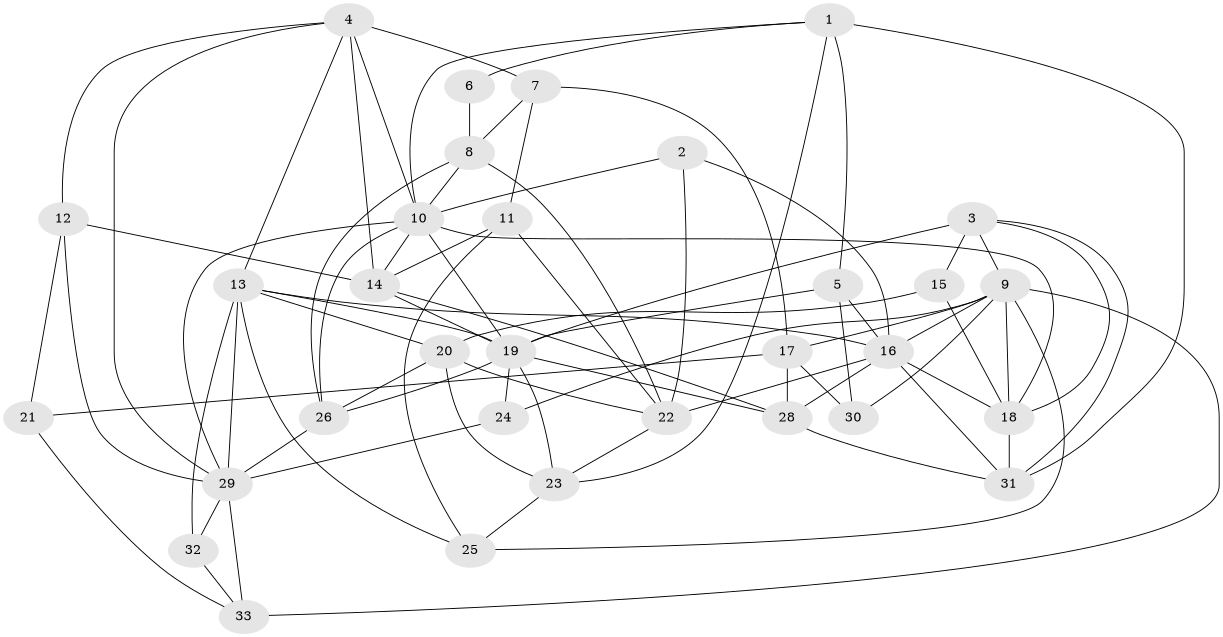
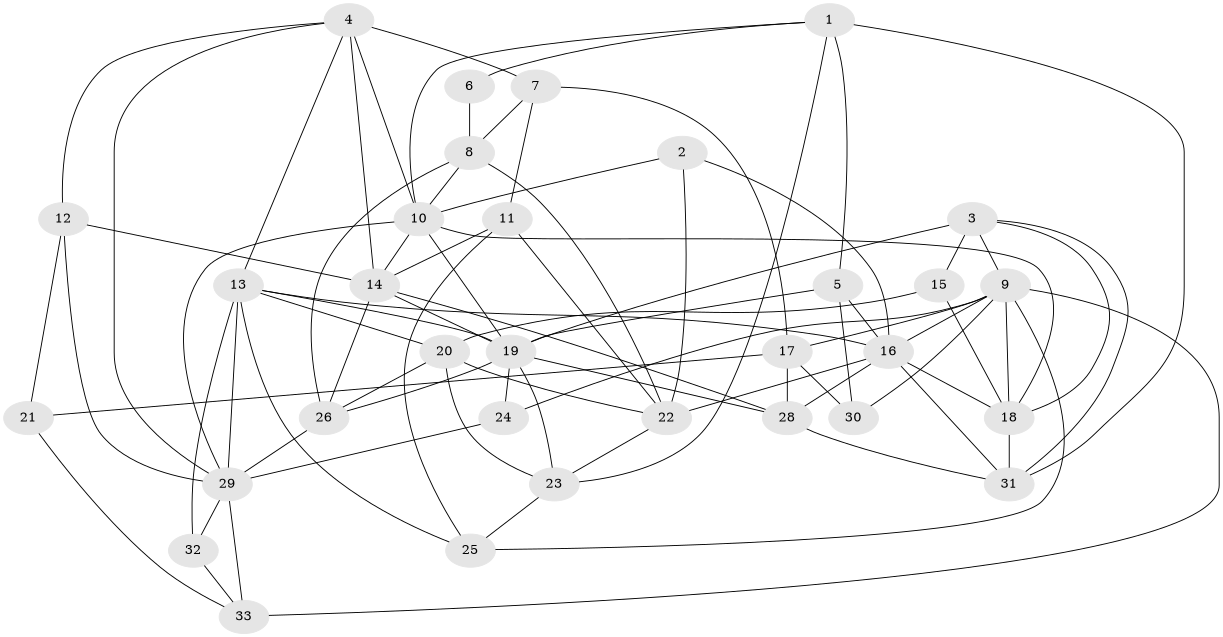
edge "10" -- "26": now "14" -- "26"
